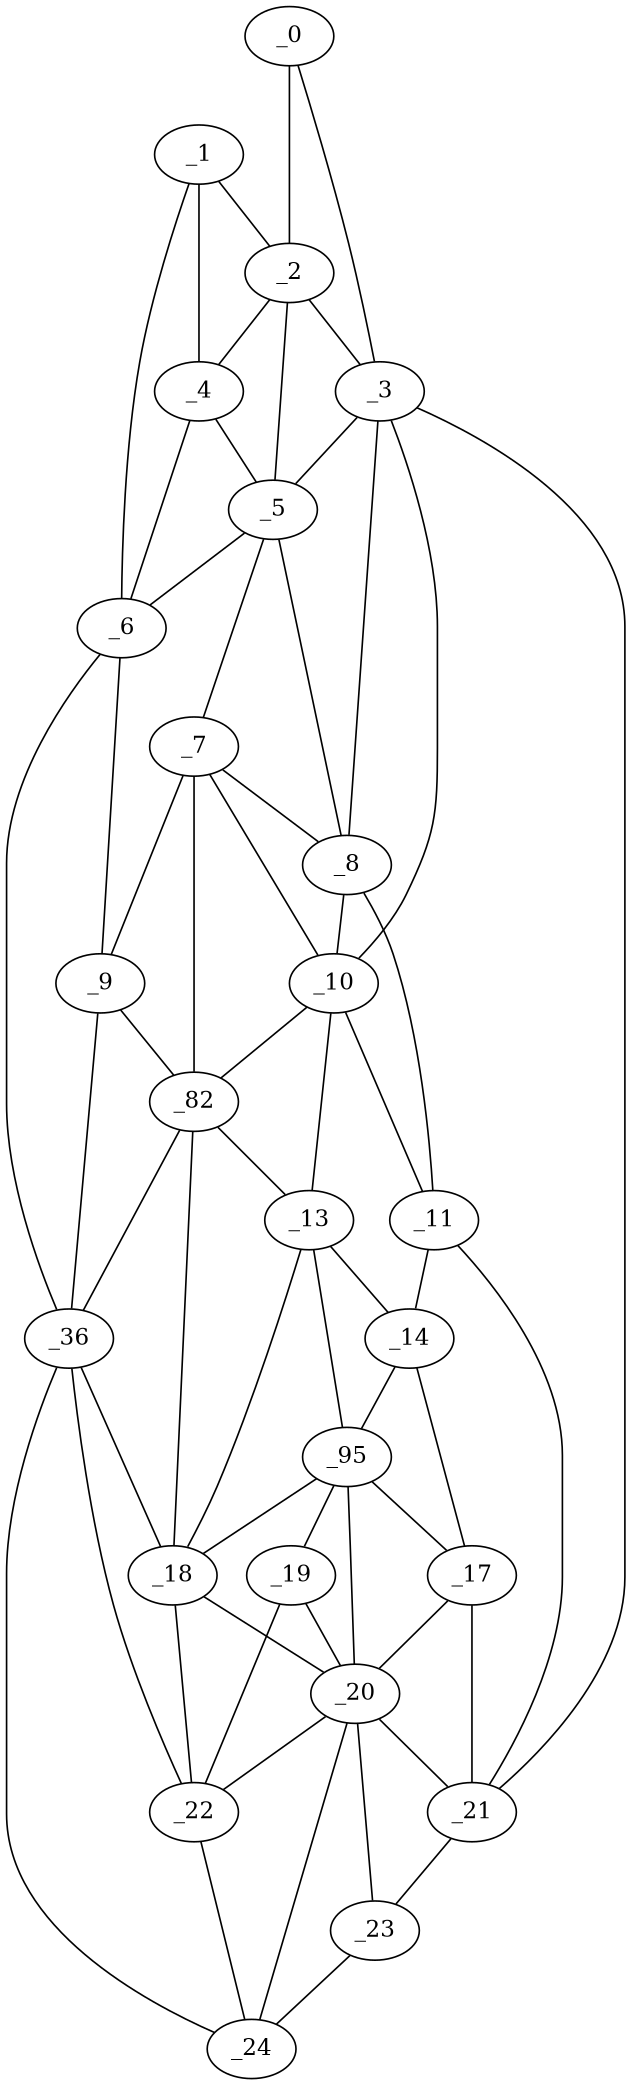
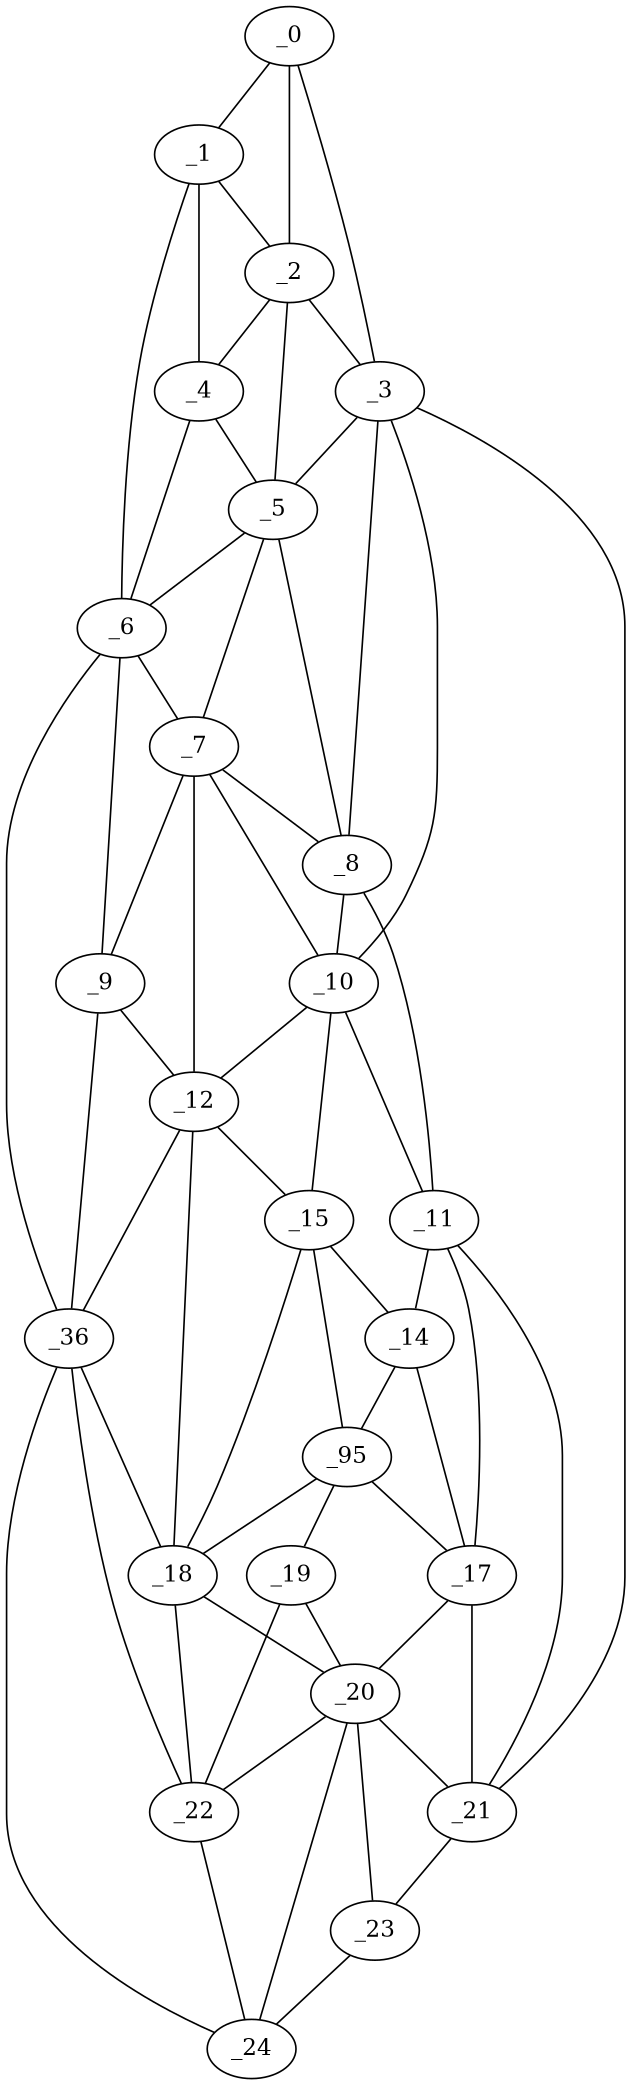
edge "_0" -- "_1": added
edge "_6" -- "_7": added
node "_82": label "_82" -> "_12"
node "_13": label "_13" -> "_15"
edge "_11" -- "_17": added
edge "_95" -- "_20": removed
